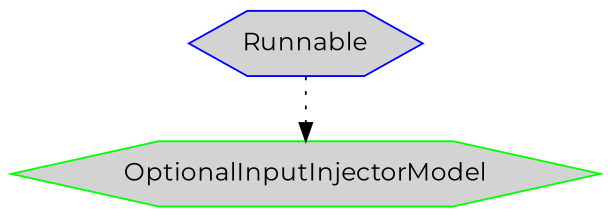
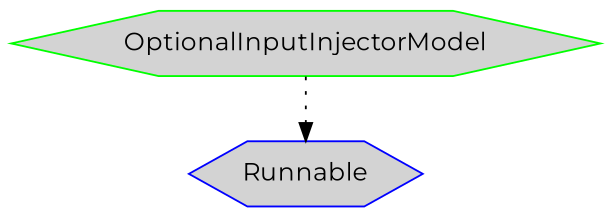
edge "Runnable" -> "OptionalInputInjectorModel": reversed
